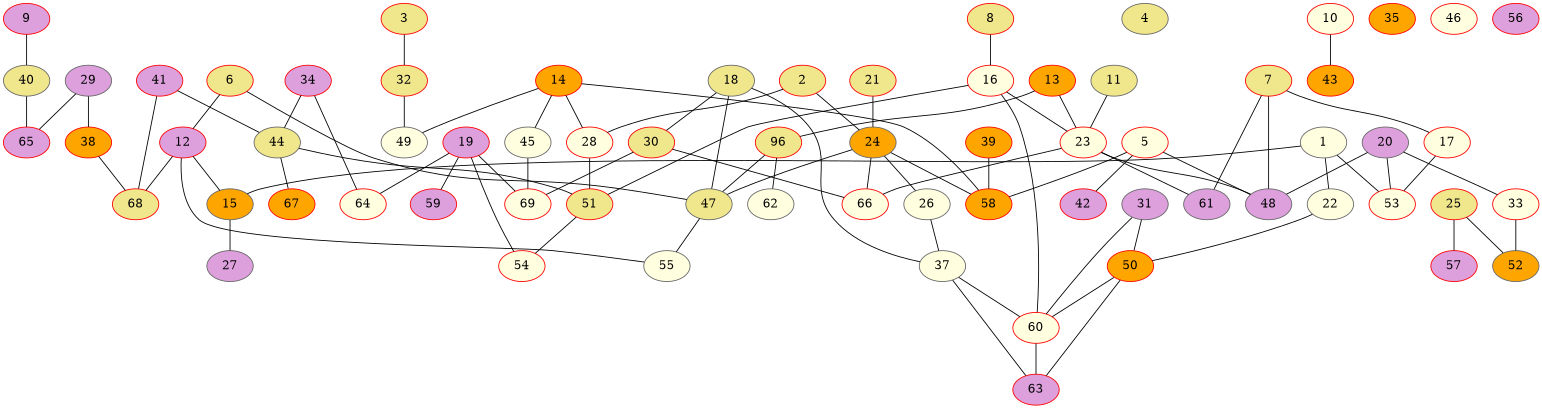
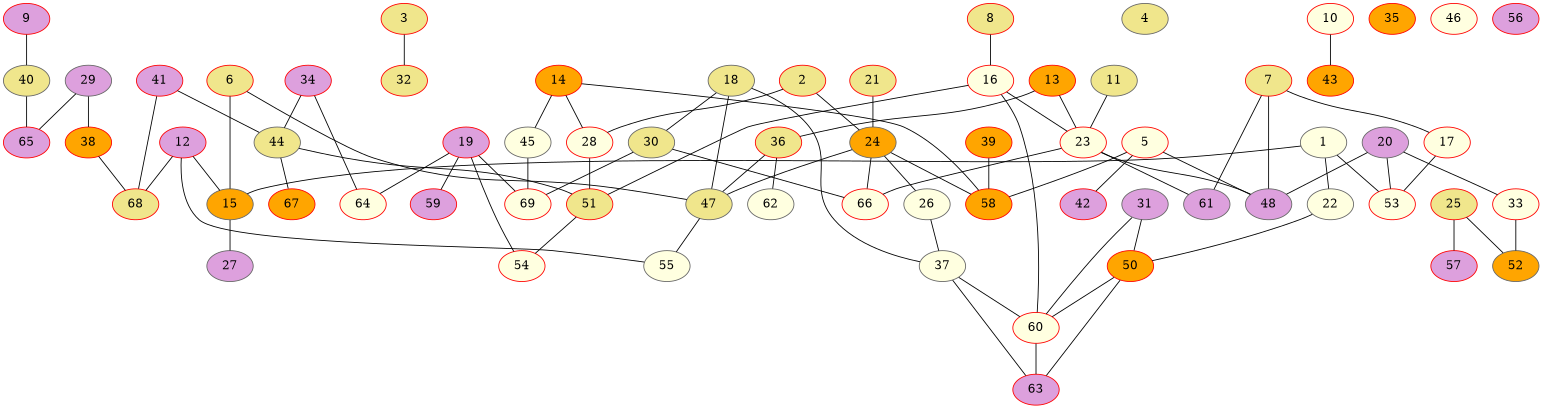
edge "6" -- "12": now "6" -- "15"
node "49": removed
node "30": color red -> gray40
node "96": label "96" -> "36"
